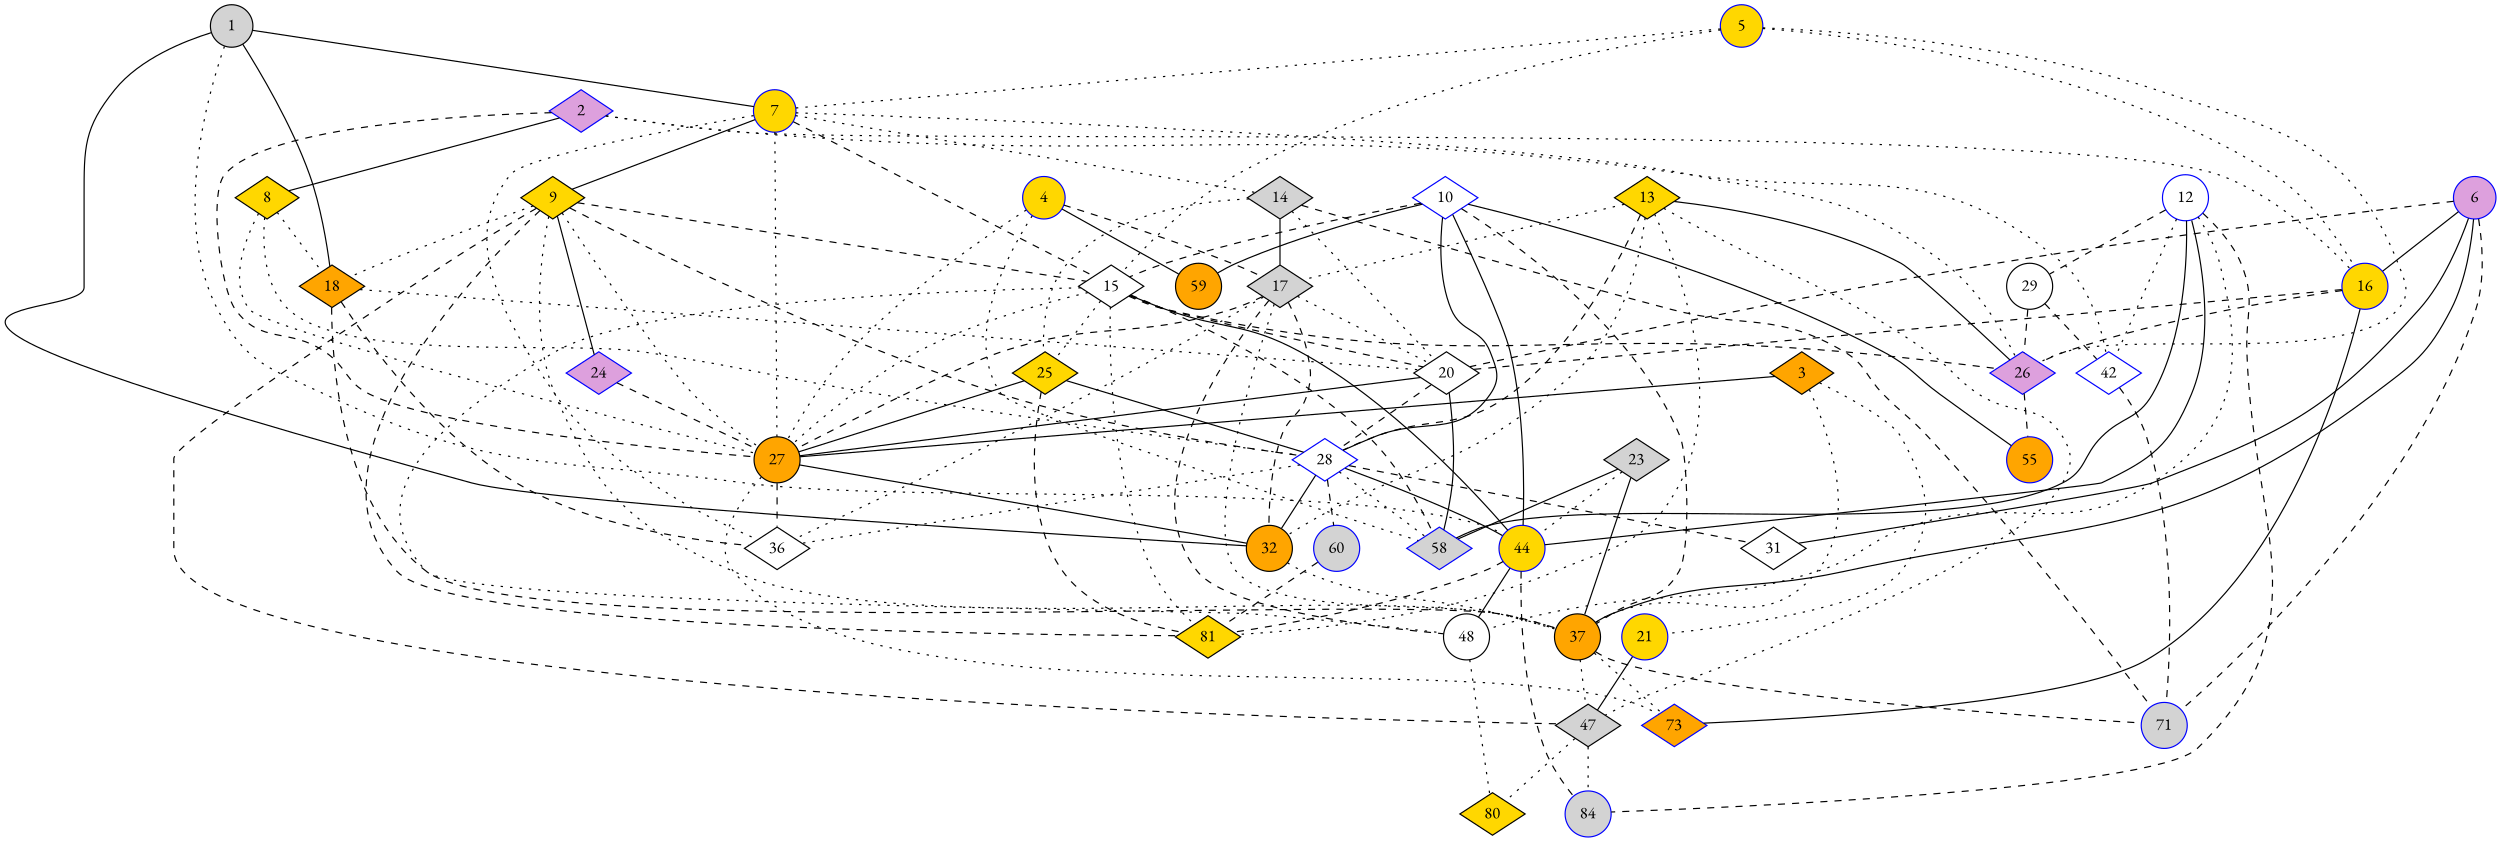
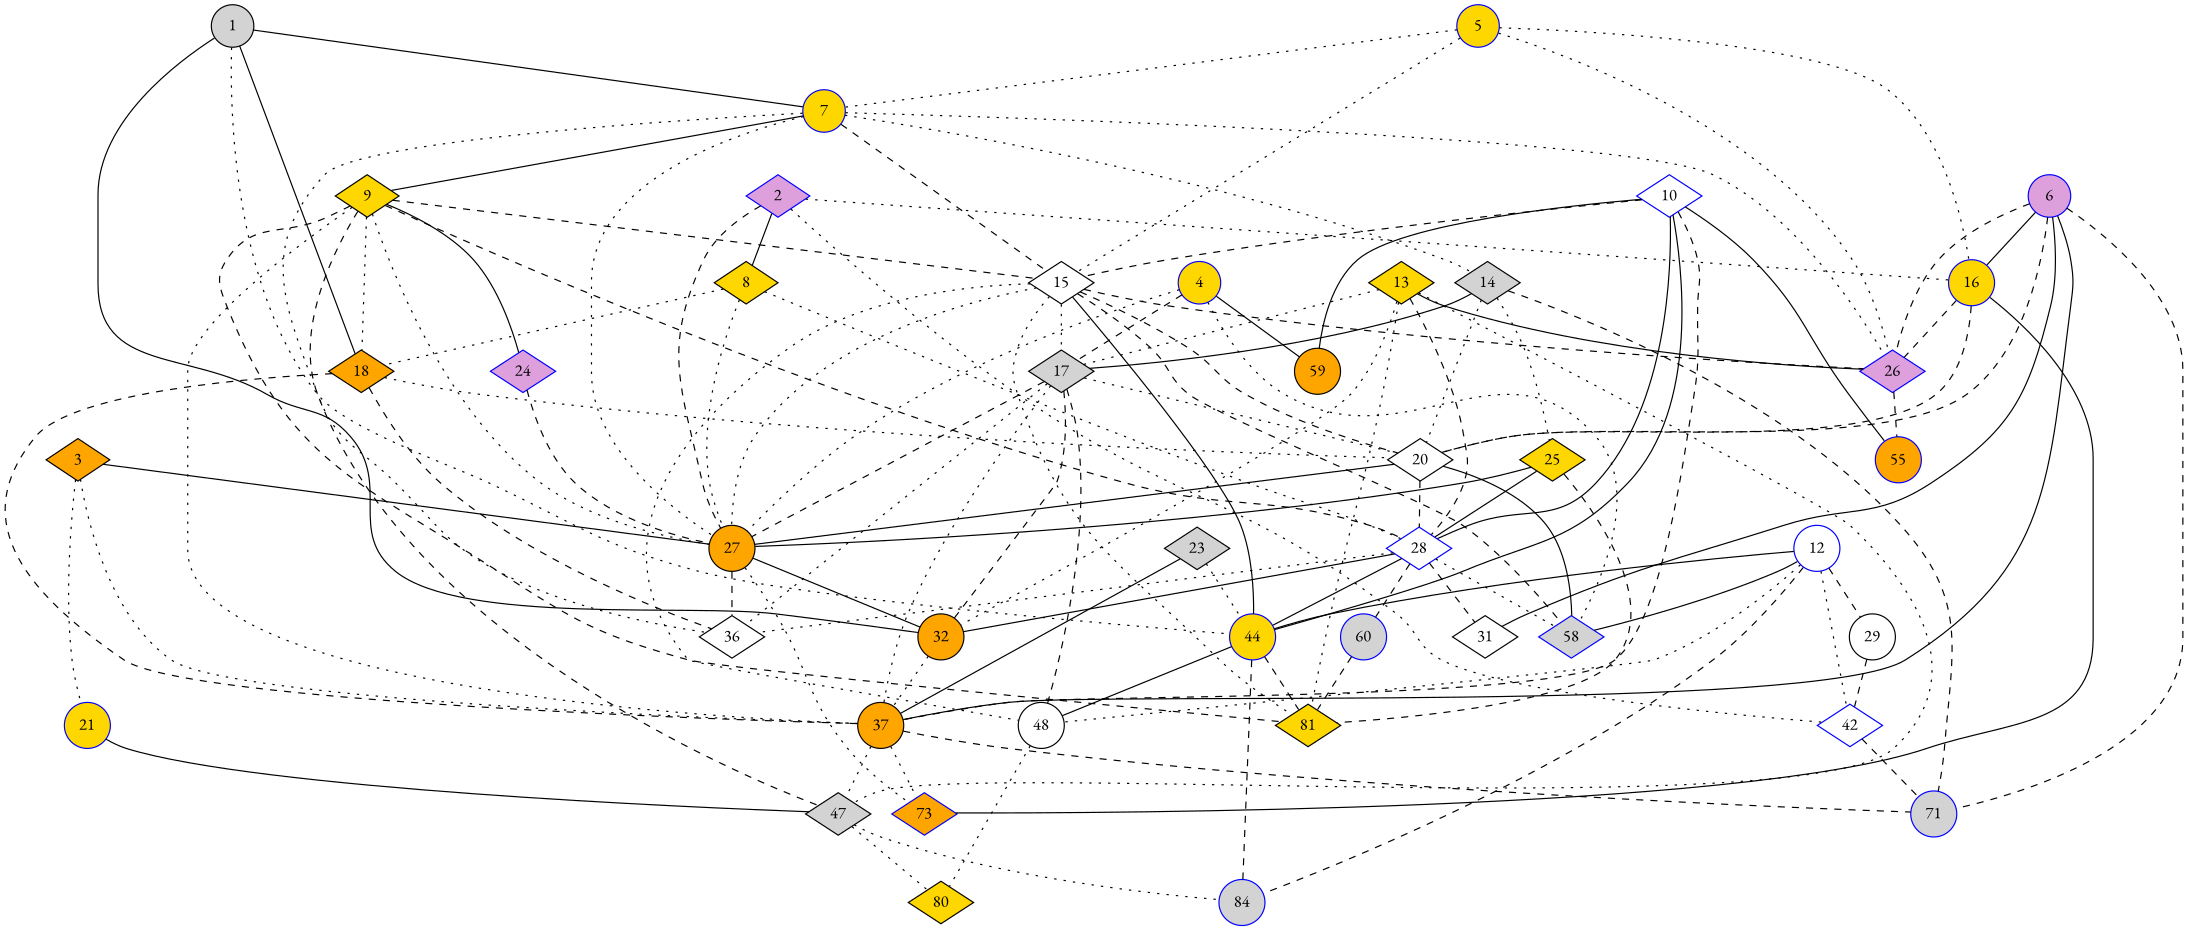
edge "15" -- "25": now "15" -- "17"
edge "29" -- "26": now "6" -- "26"
edge "23" -- "58": removed
